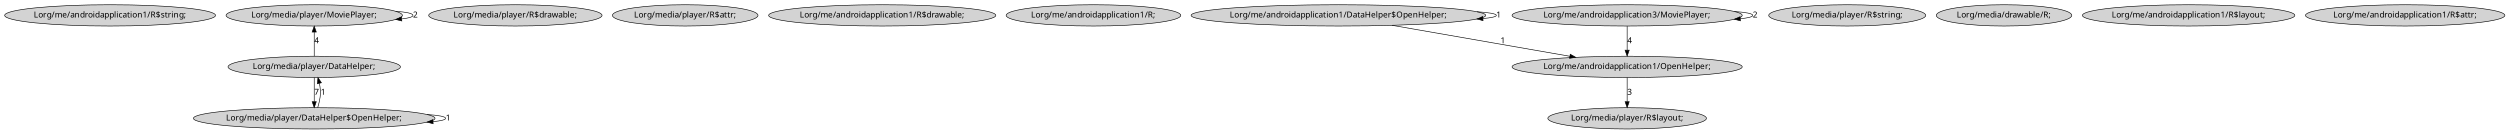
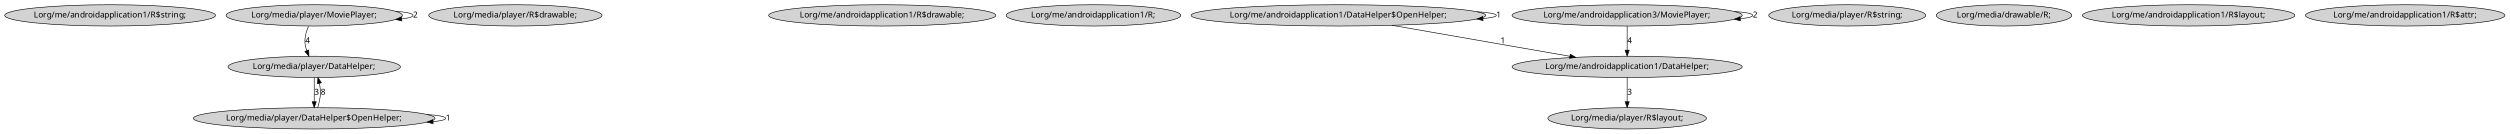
node "Lorg/media/player/R$attr;": removed
edge "Lorg/media/player/DataHelper;" -> "Lorg/media/player/MoviePlayer;": reversed
node "Lorg/me/androidapplication1/OpenHelper;": label "Lorg/me/androidapplication1/OpenHelper;" -> "Lorg/me/androidapplication1/DataHelper;"
edge "Lorg/media/player/DataHelper;" -> "Lorg/media/player/DataHelper$OpenHelper;": label "7" -> "3"
edge "Lorg/media/player/DataHelper$OpenHelper;" -> "Lorg/media/player/DataHelper;": label "1" -> "8"
